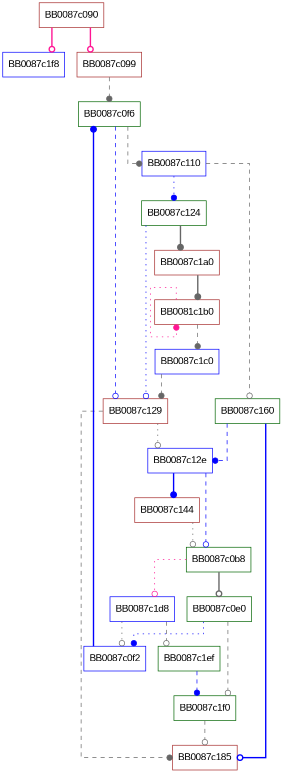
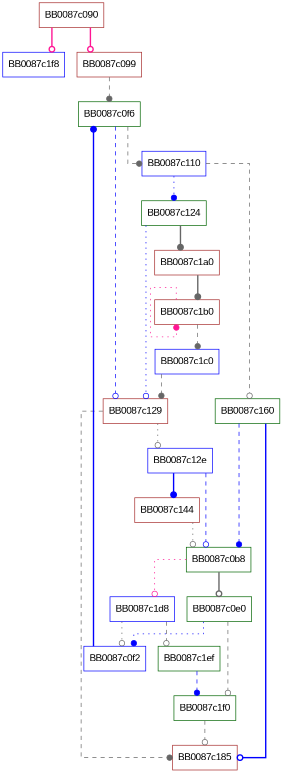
node "BB0081c1b0": label "BB0081c1b0" -> "BB0087c1b0"
edge "BB0087c160" -> "BB0087c12e": now "BB0087c160" -> "BB0087c0b8"
